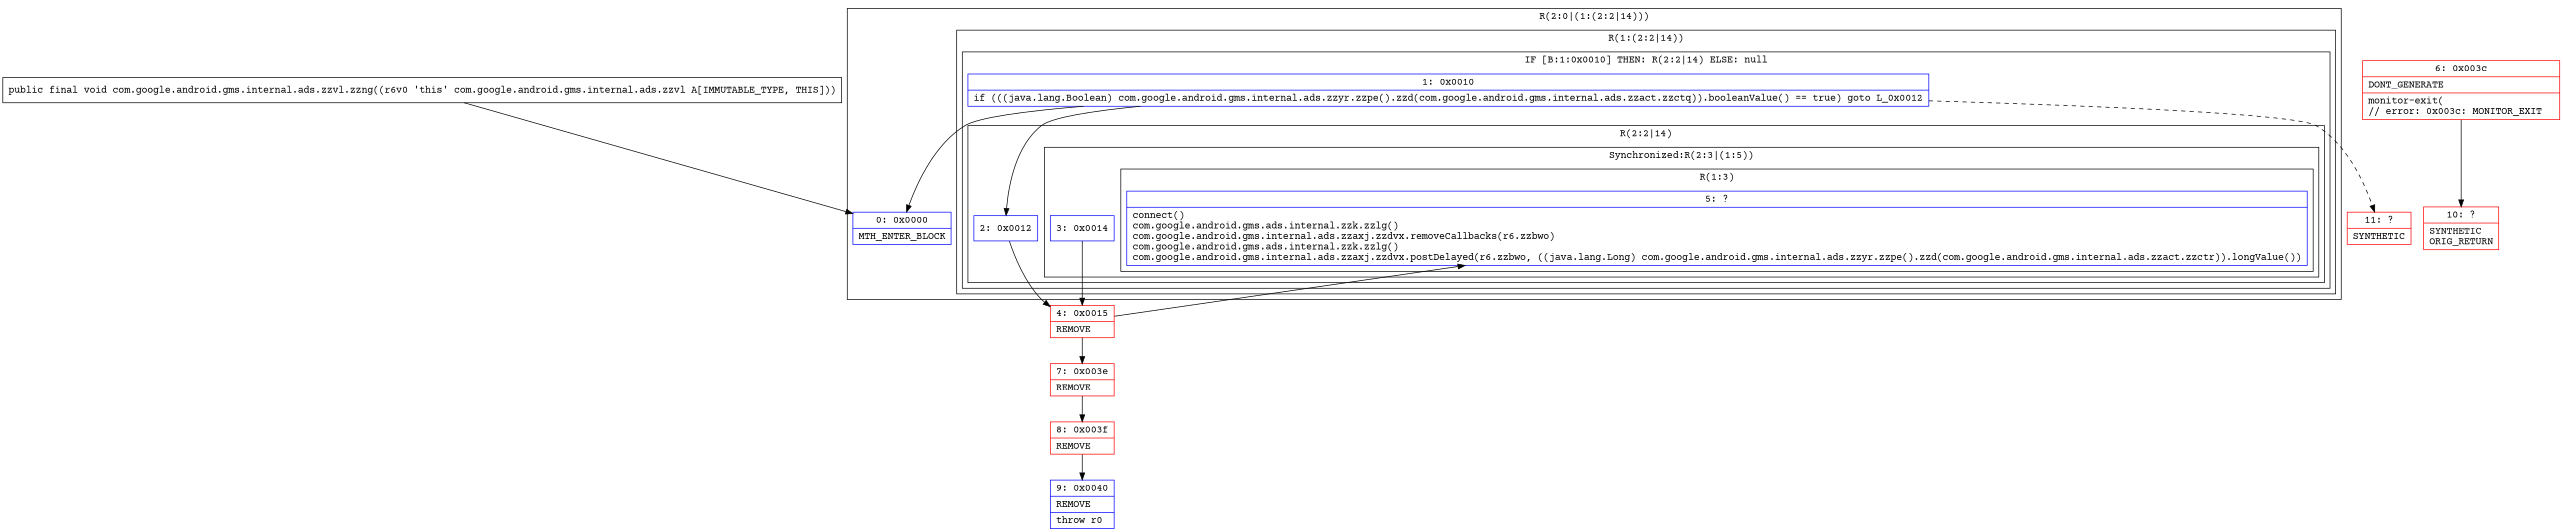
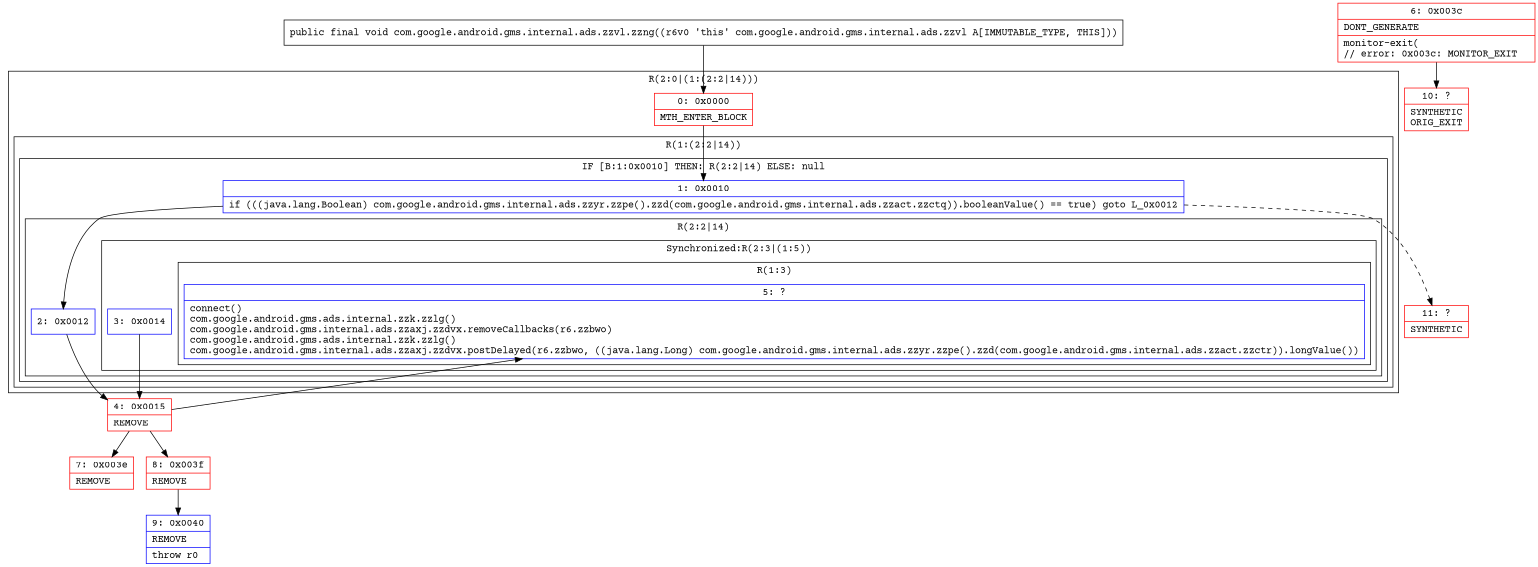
edge "1: 0x0010" -> "0: 0x0000": reversed
node "0: 0x0000": color blue -> red
node "10: ?": text "ORIG_RETURN" -> "ORIG_EXIT"
edge "7: 0x003e" -> "8: 0x003f": now "4: 0x0015" -> "8: 0x003f"
